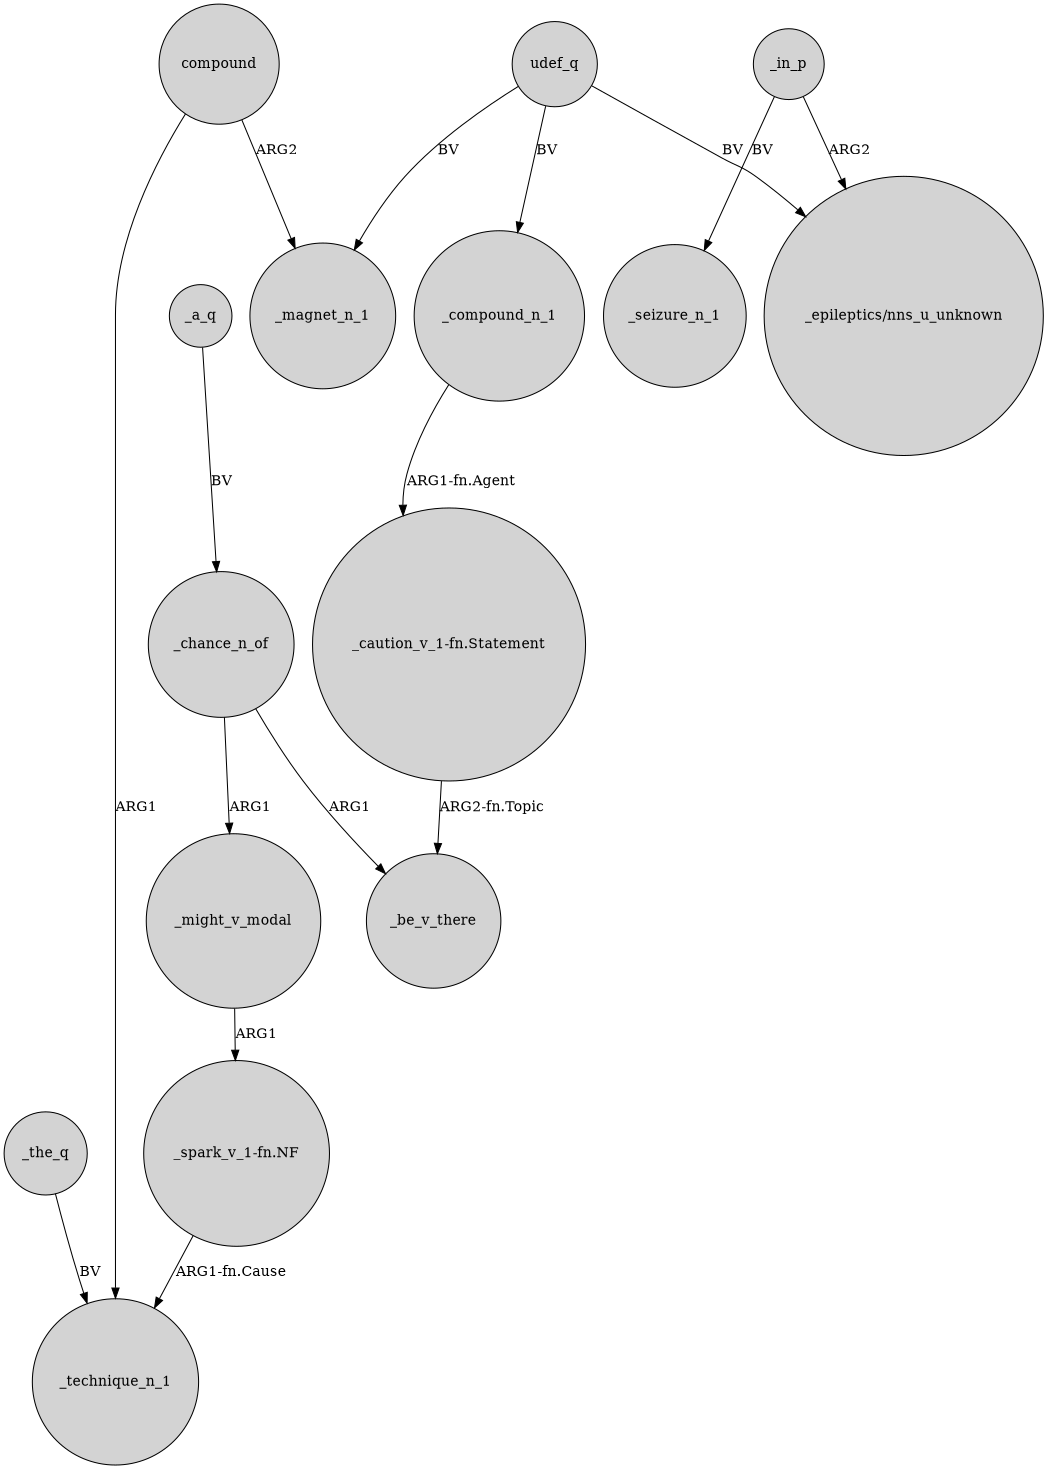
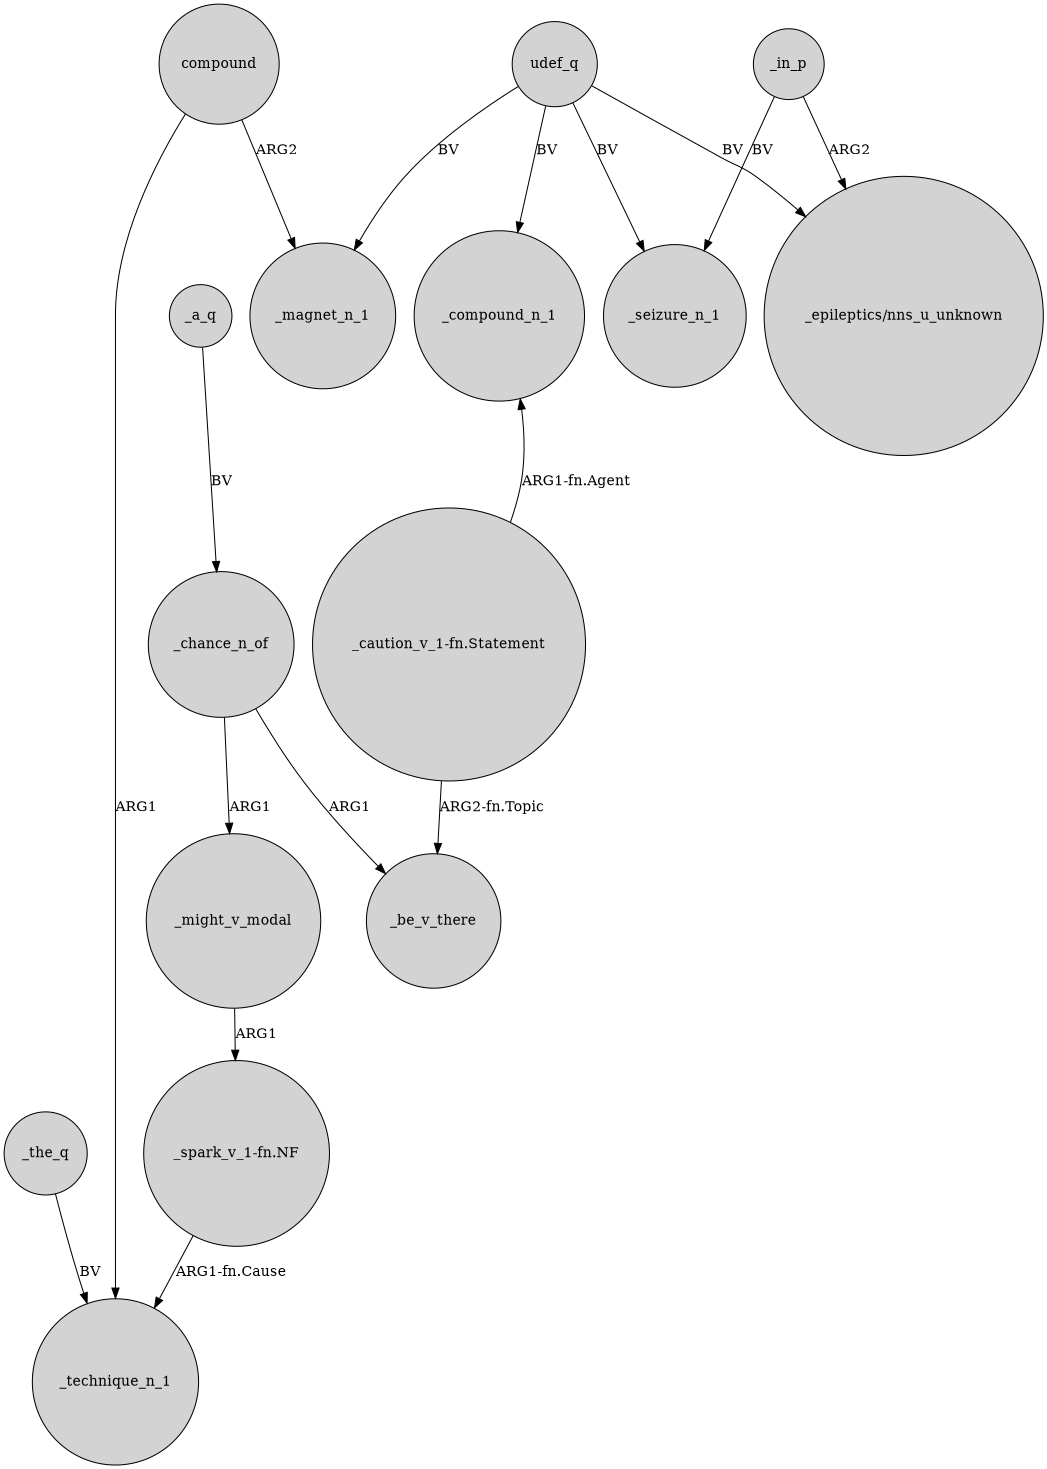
edge "udef_q" -> "_seizure_n_1": added, label "BV"
edge "_compound_n_1" -> "_caution_v_1-fn.Statement": reversed
